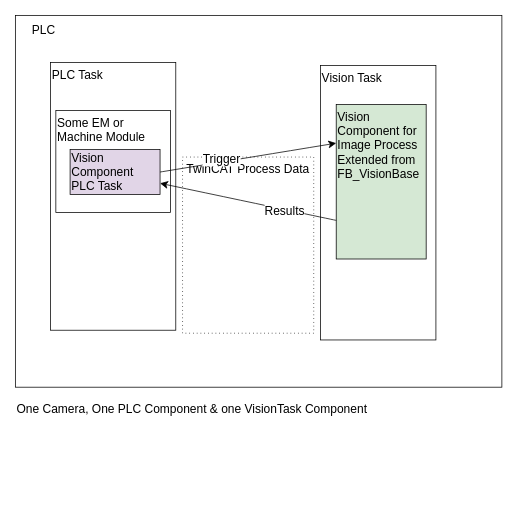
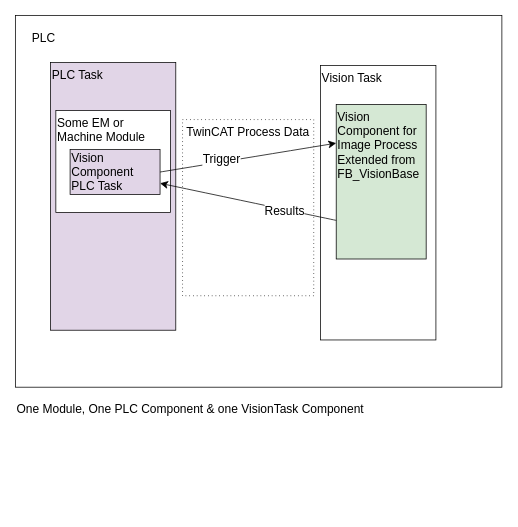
node "PLC": moved (44, 30) -> (44, 38)
node "PLC Task": fillcolor #ffffff -> #e1d5e7
node "TwinCAT Process Data": moved (248, 245) -> (248, 208)
node "One Camera, One PLC Component & one VisionTask Component": label "One Camera, One PLC Component & one VisionTask Component" -> "One Module, One PLC Component & one VisionTask Component"
